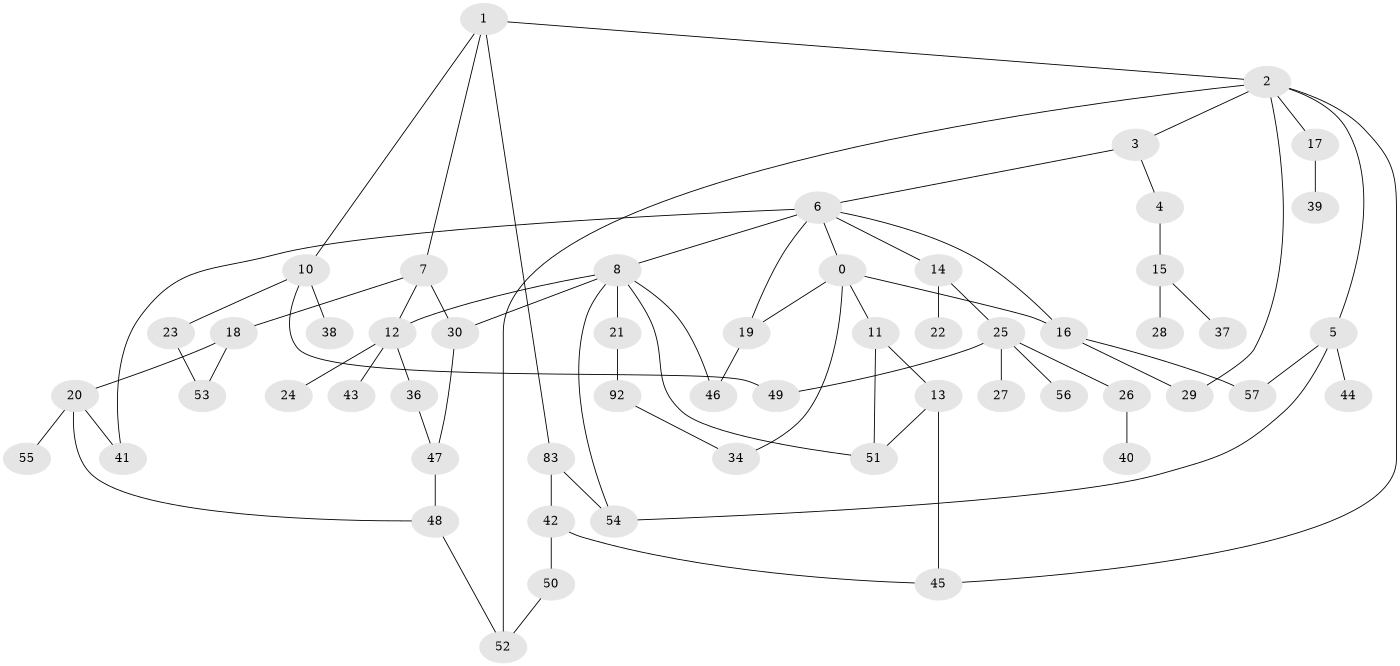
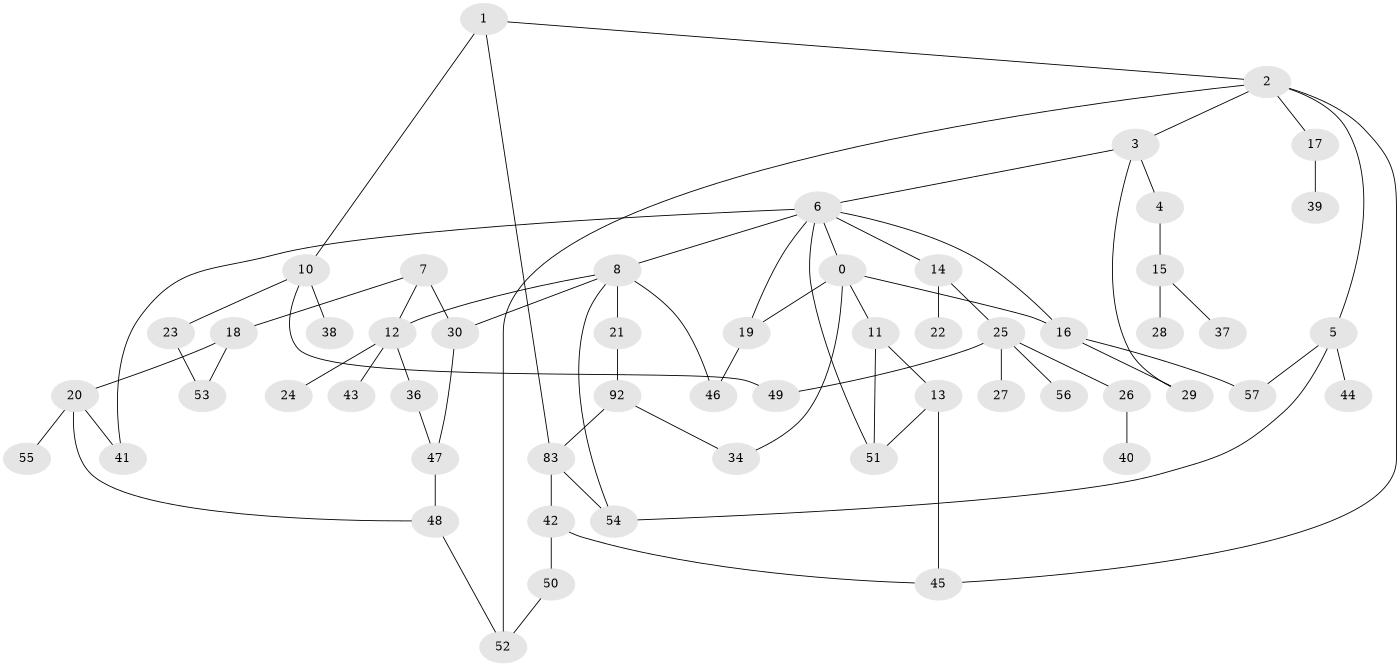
edge "1" -- "7": removed
edge "2" -- "29": now "3" -- "29"
edge "8" -- "51": now "6" -- "51"
edge "92" -- "83": added
